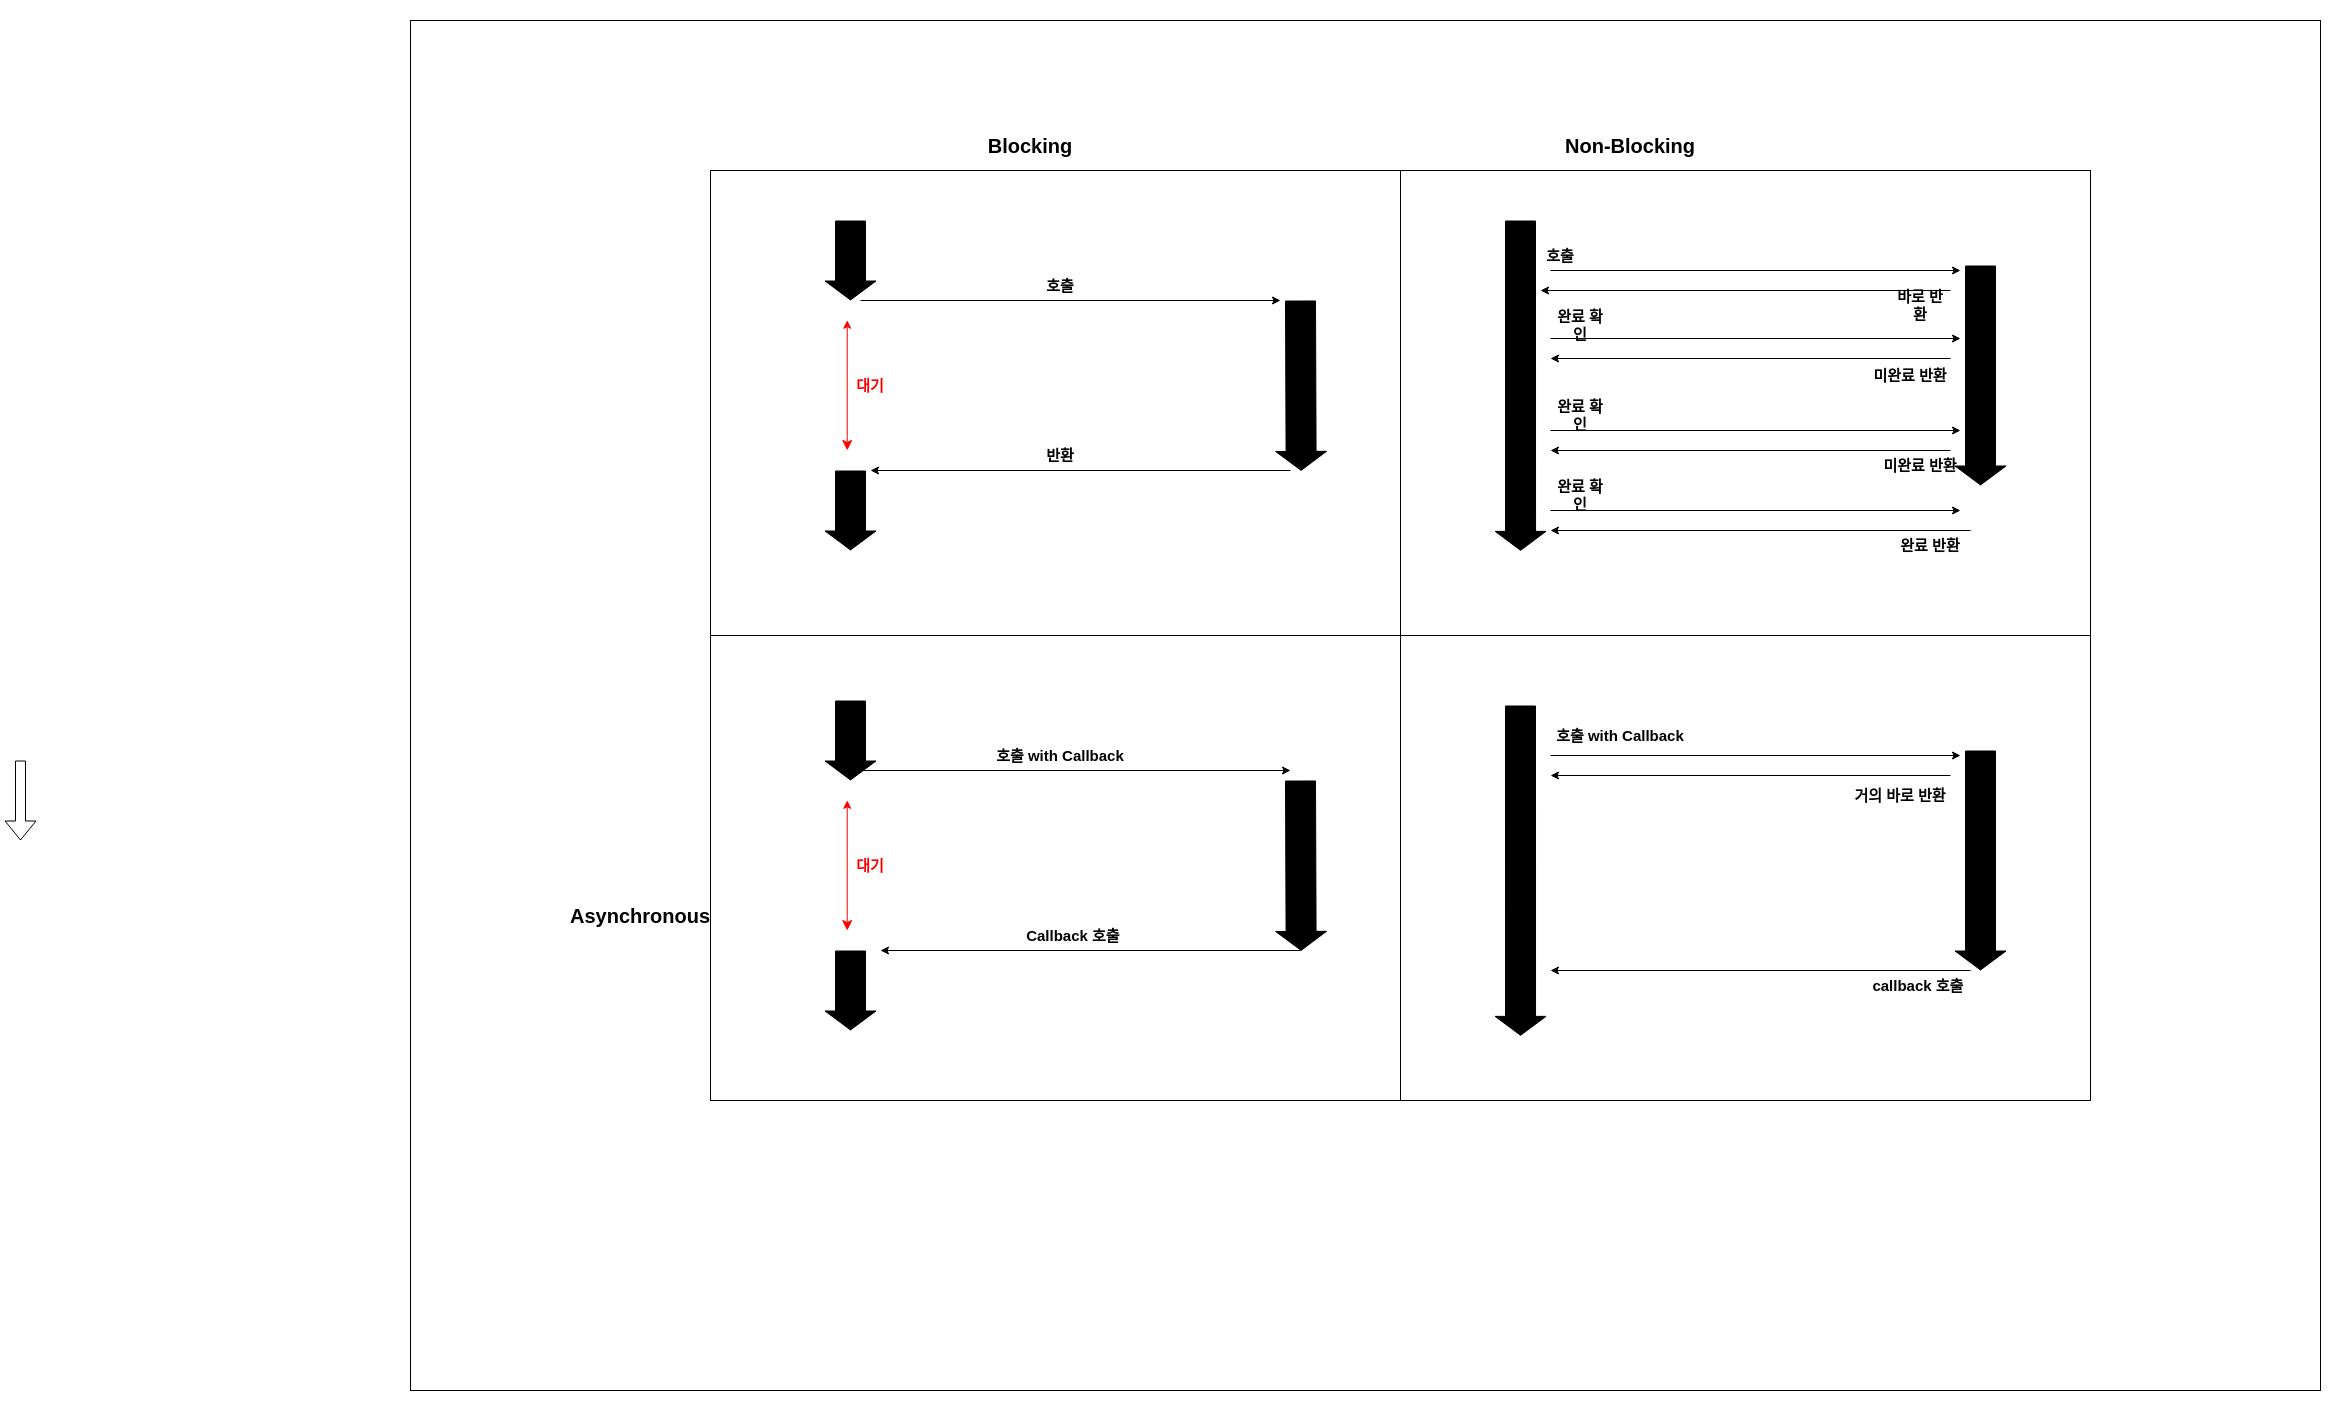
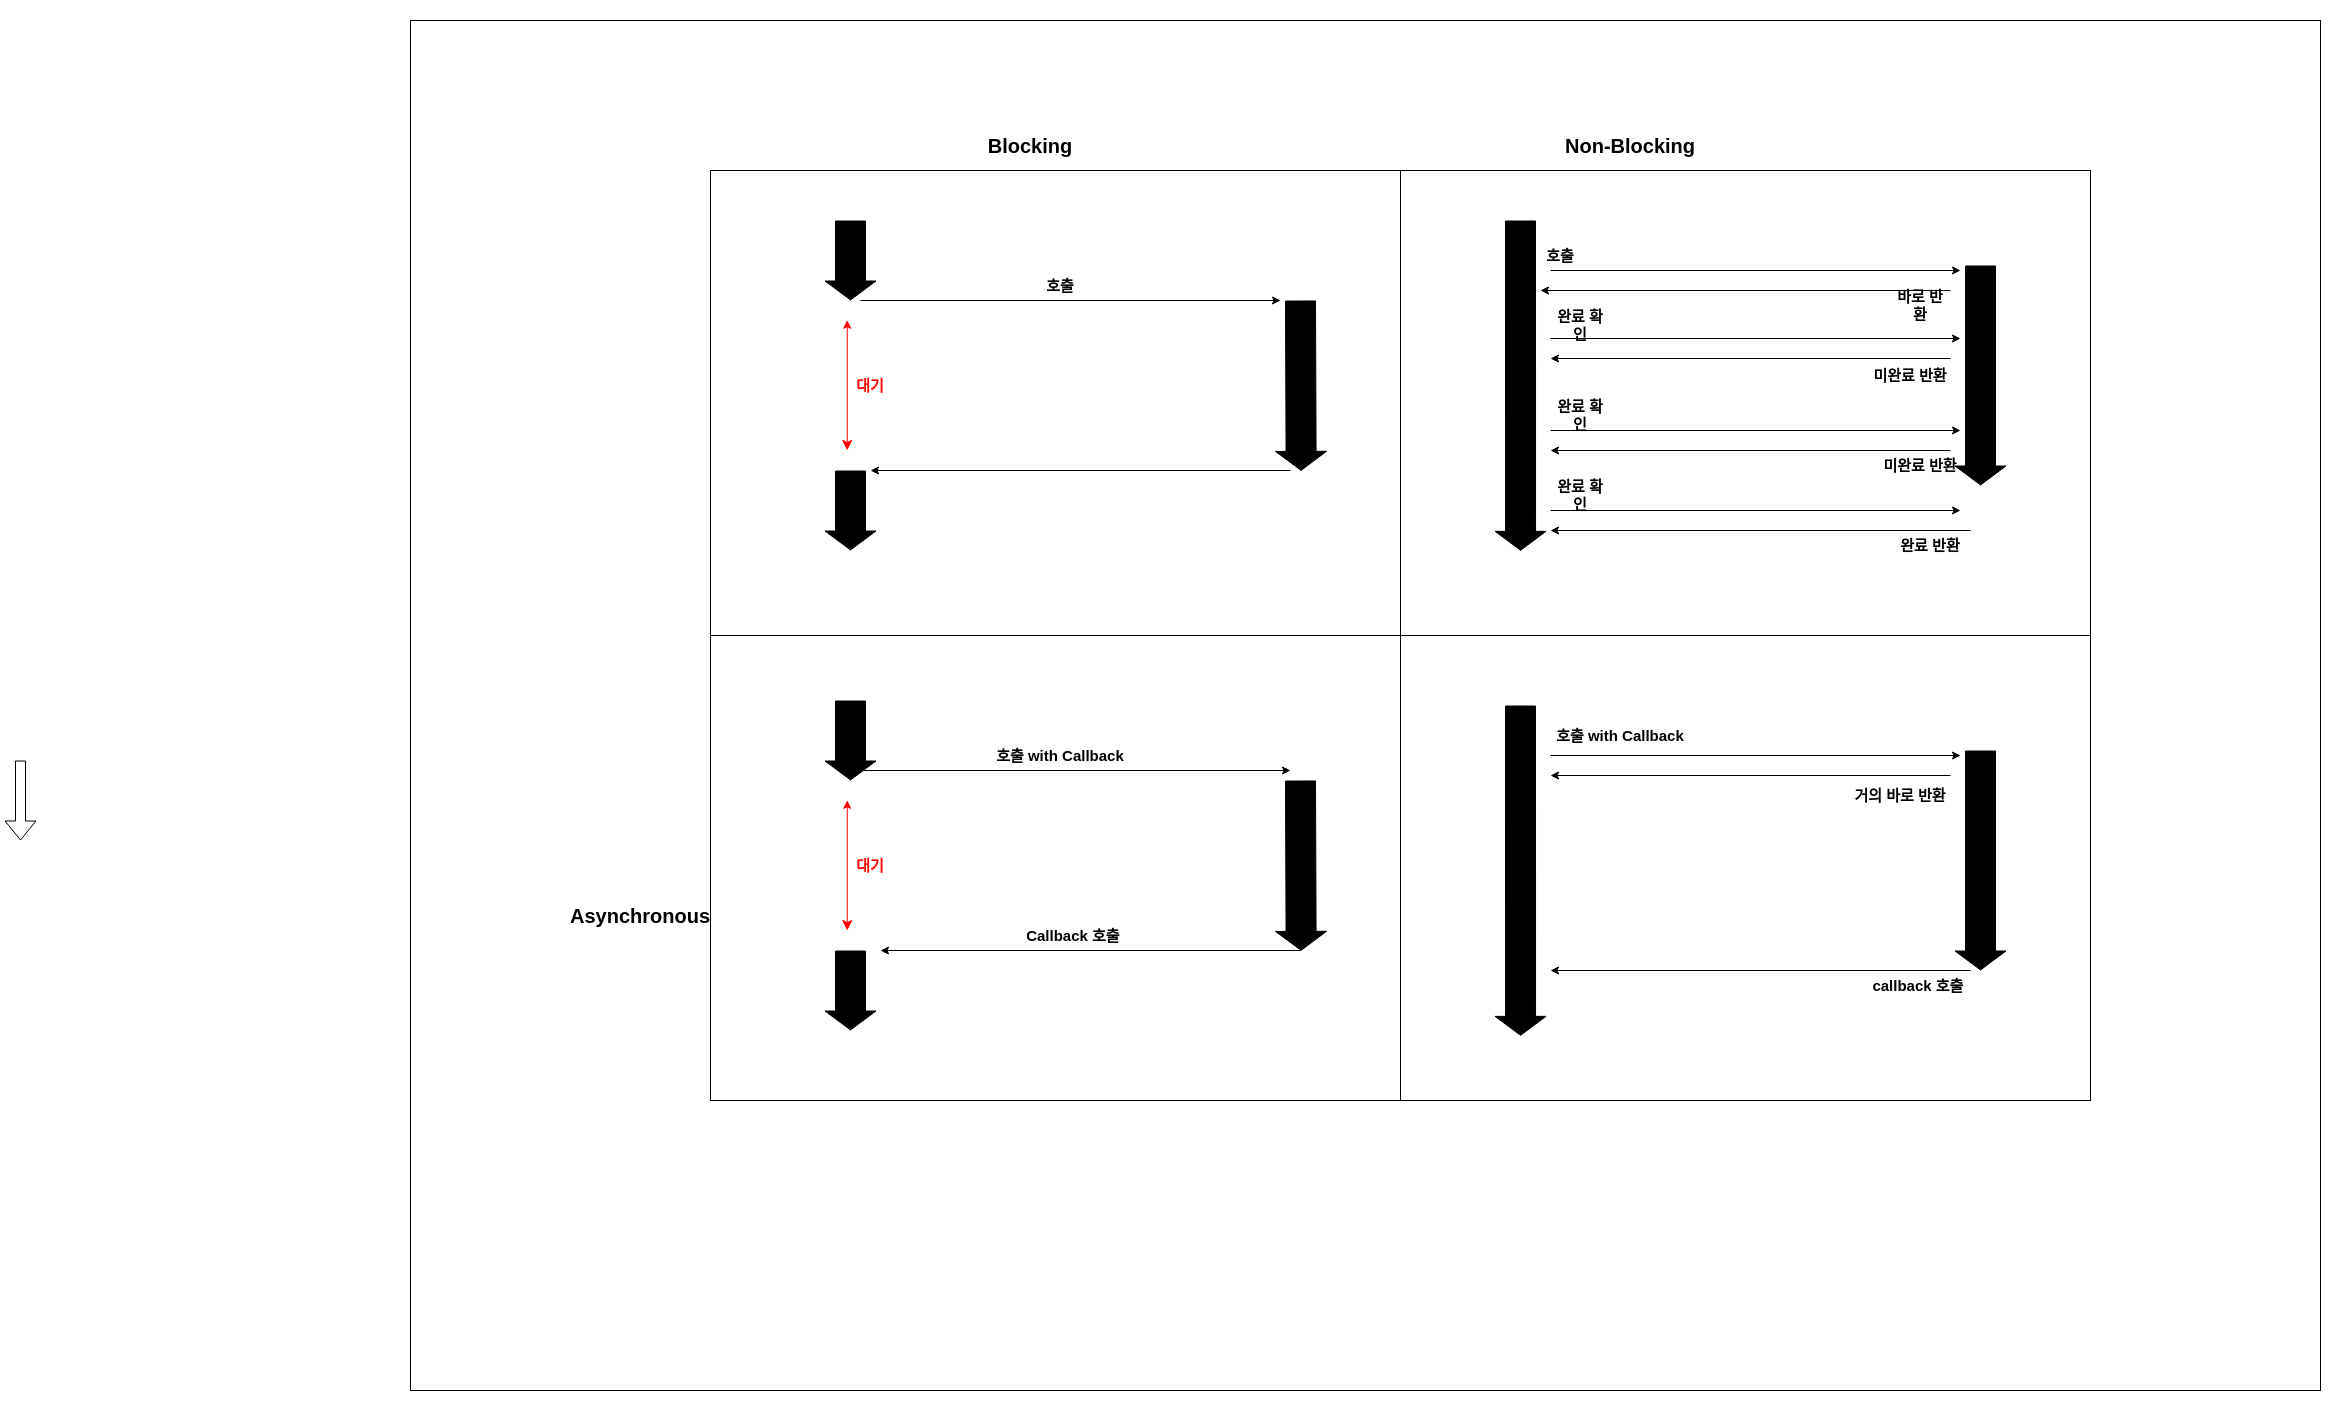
node "반환": removed
